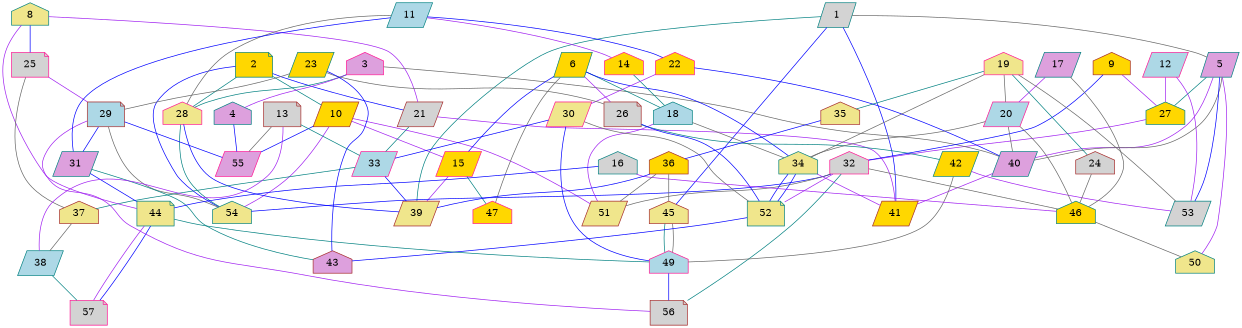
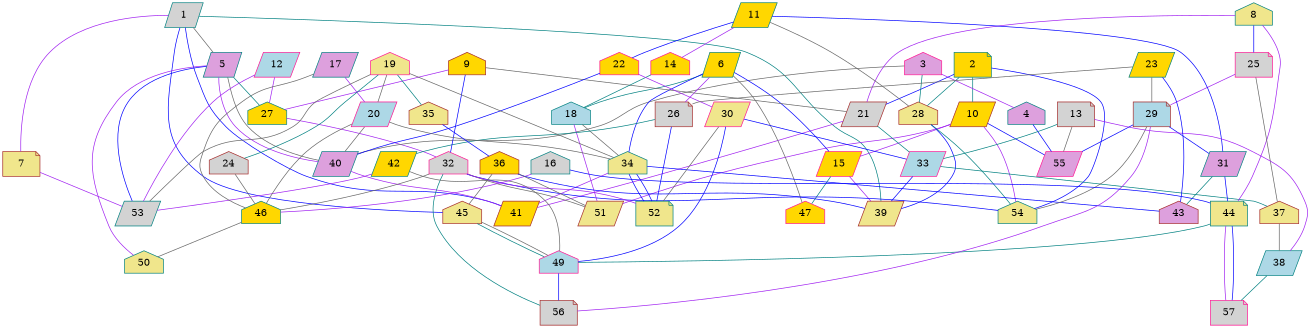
node "11": fillcolor lightblue -> gold
edge "9" -- "21": added
node "28": color deeppink -> brown
node "7": added
edge "52" -- "43": now "34" -- "43"
